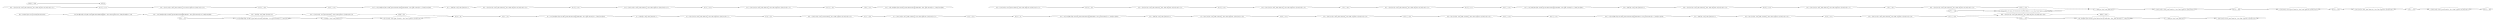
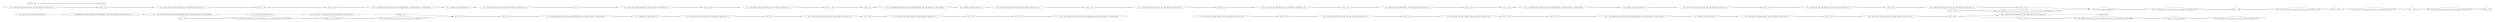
node "$r32 = newarray (java.lang.Character)[4]": added
node "$r12 = newarray (java.lang.Character)[3]": removed
